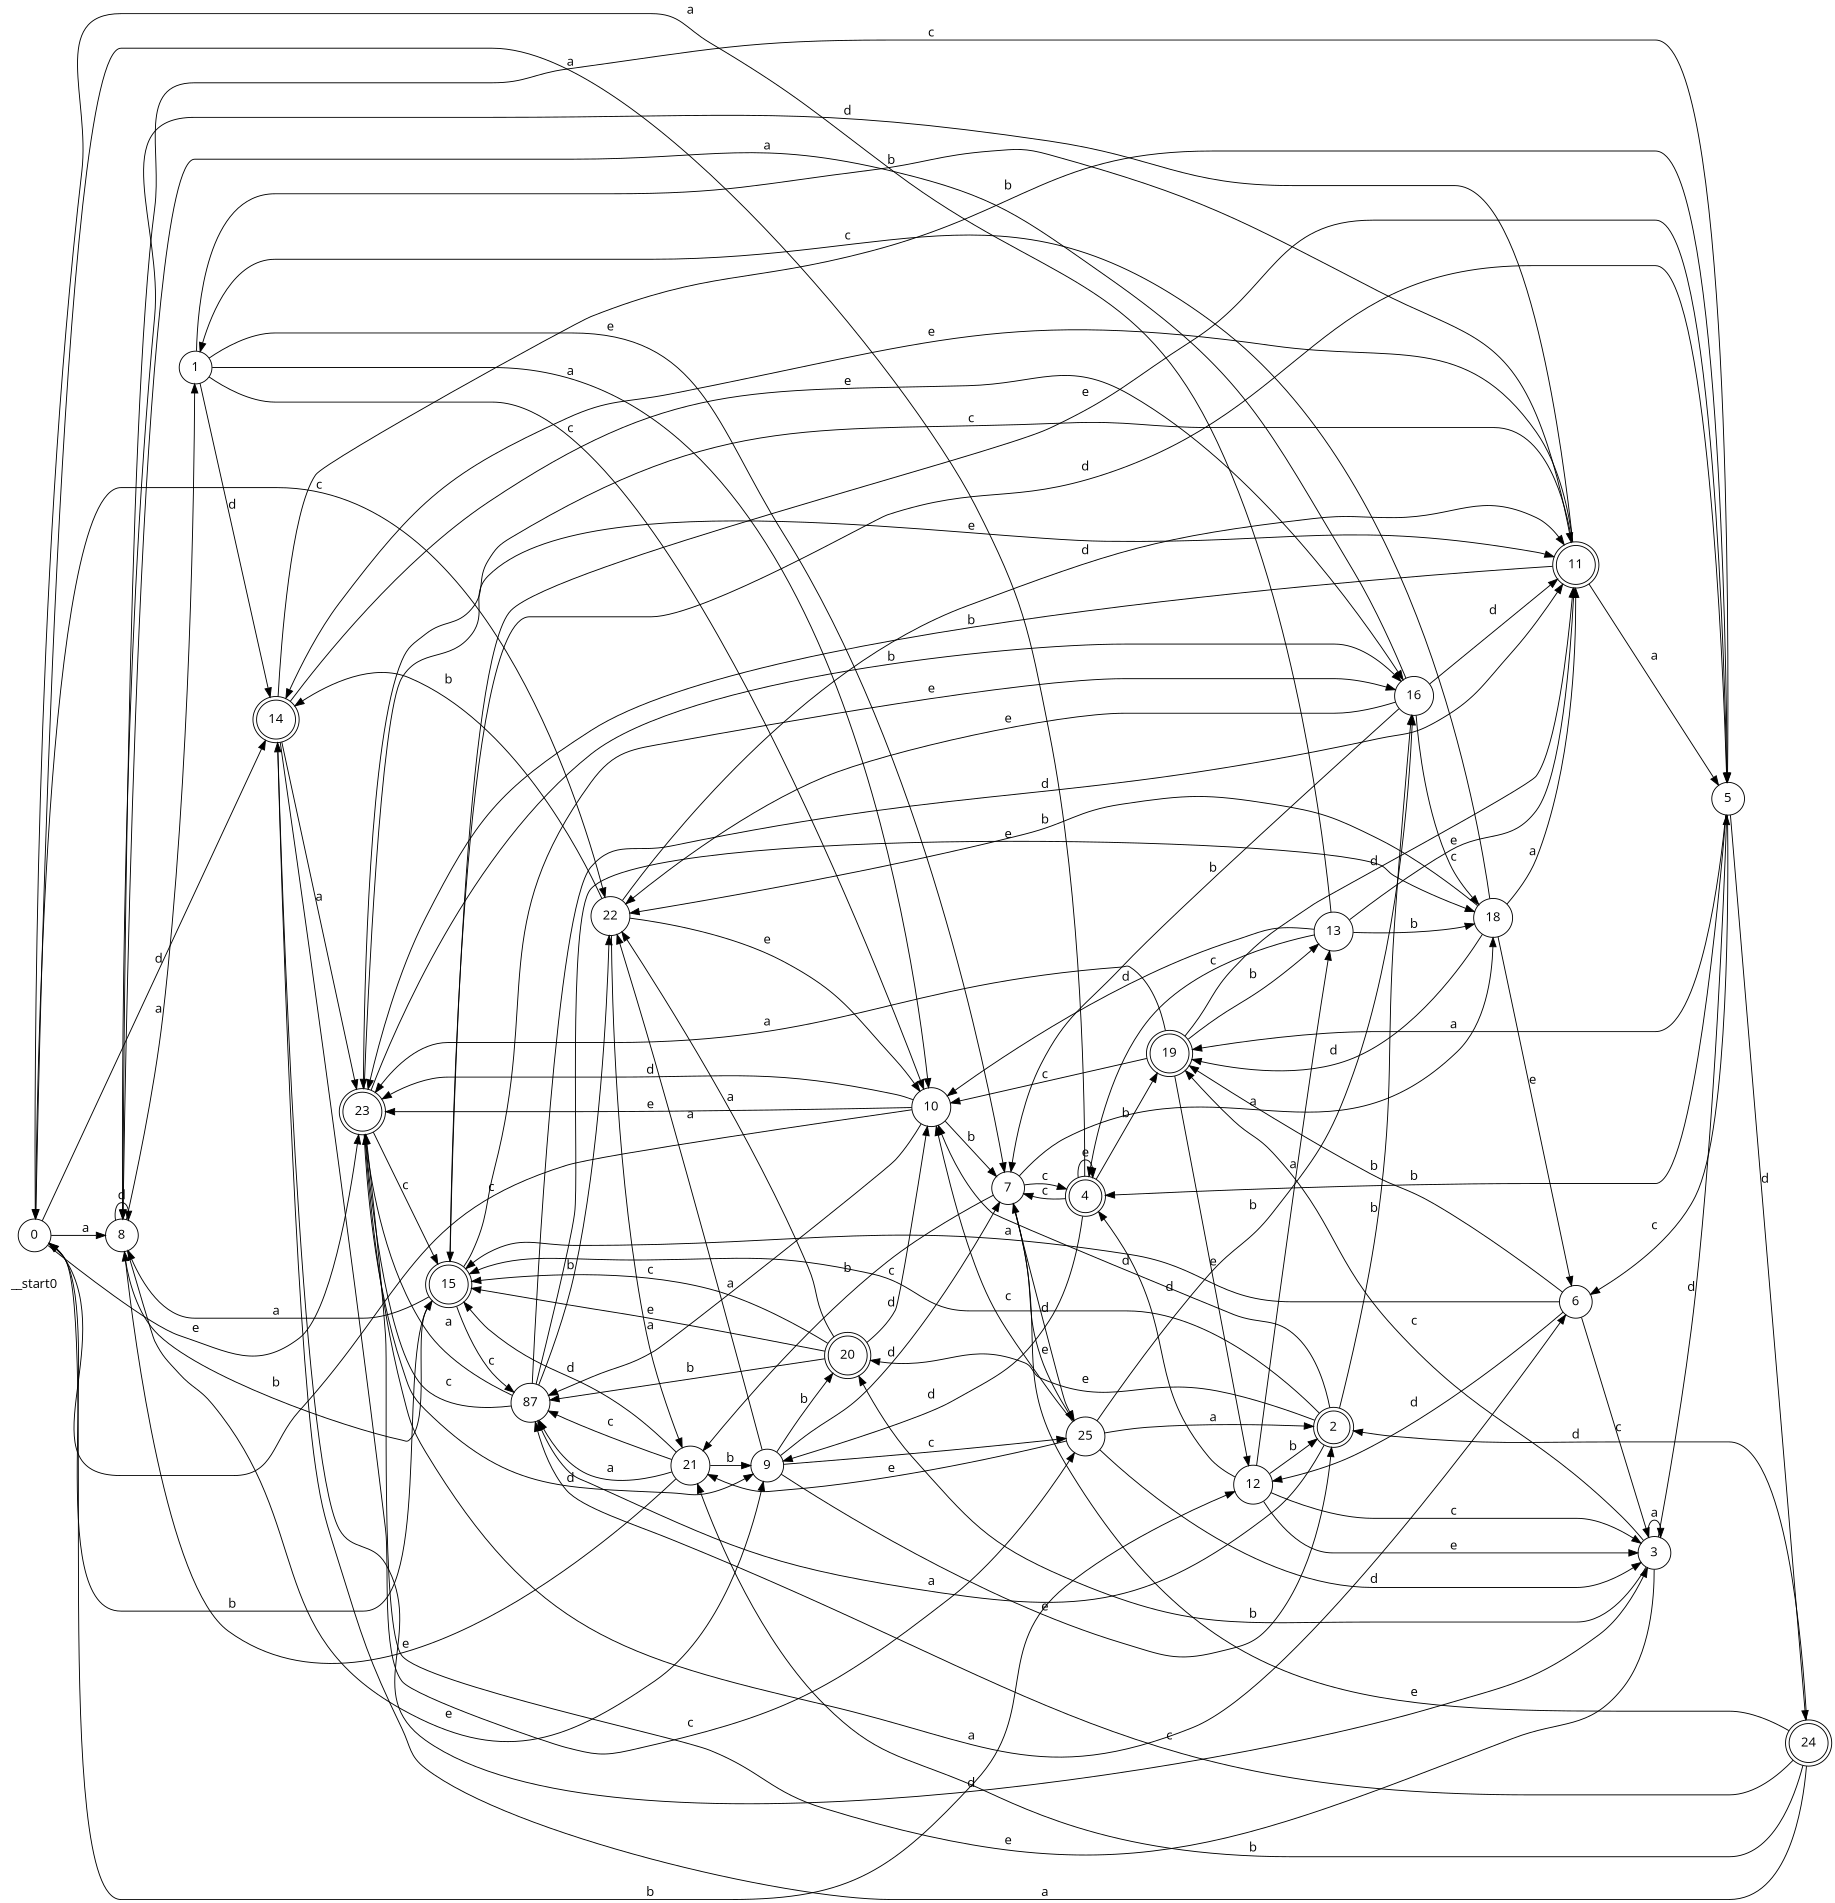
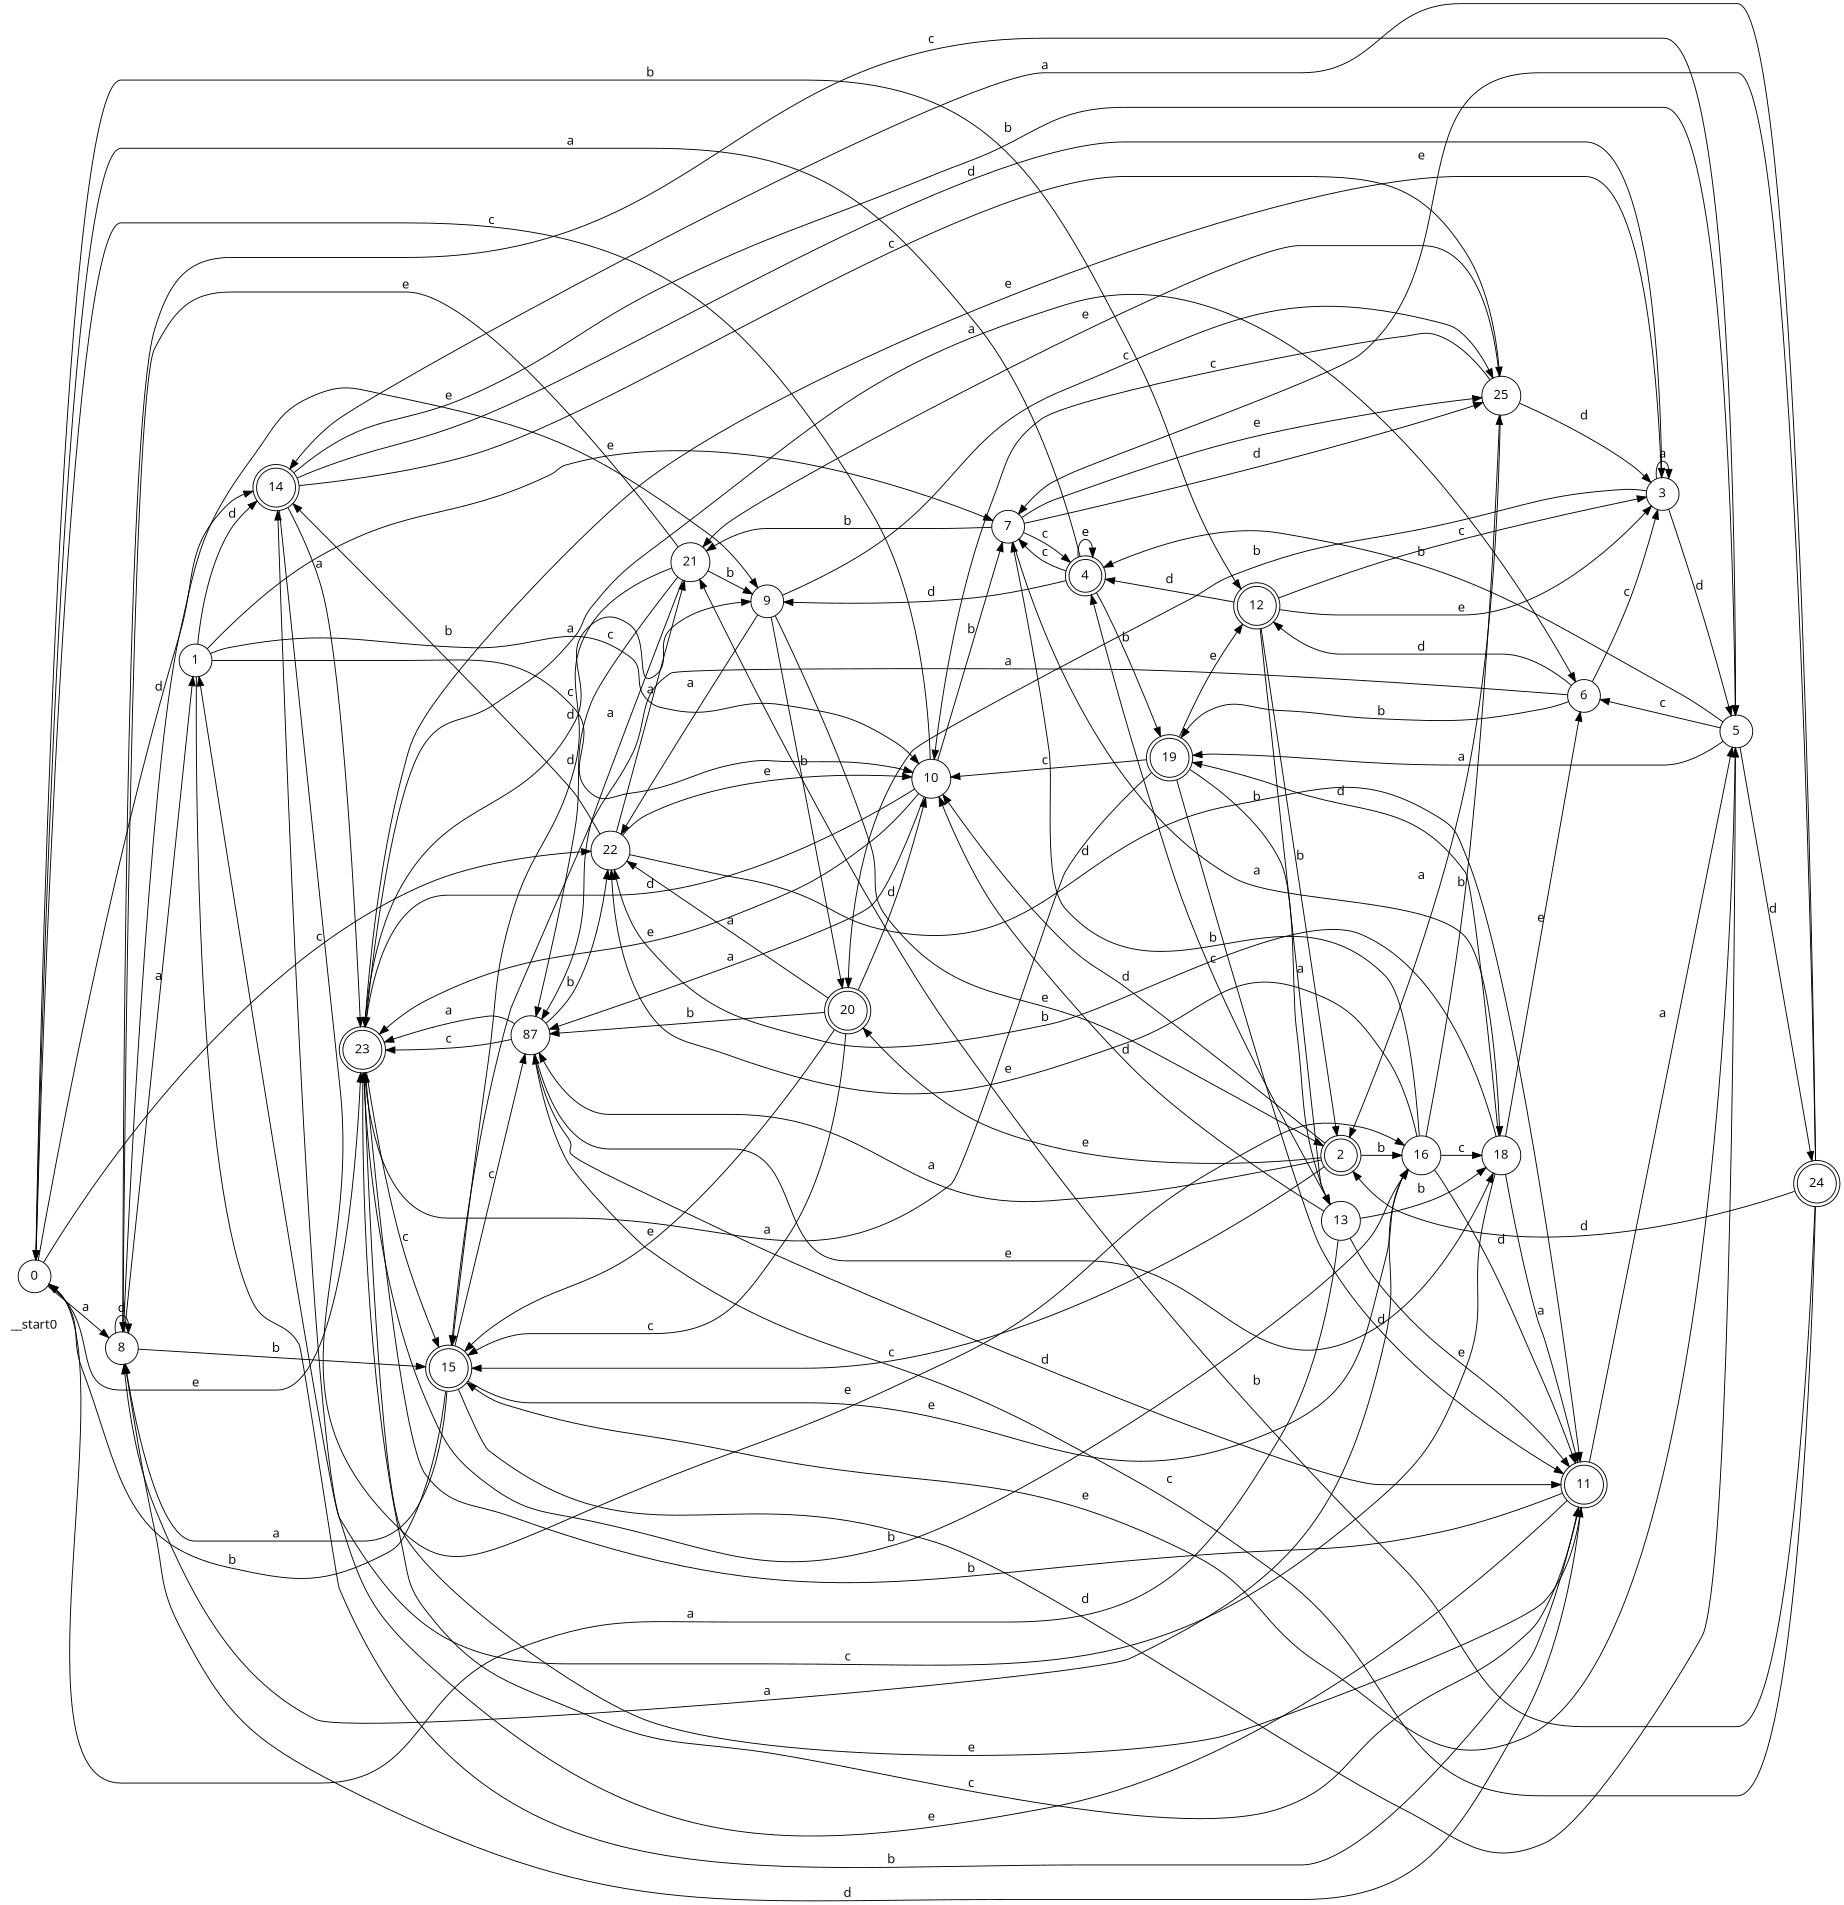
edge "25" -> "16": reversed
edge "3" -> "19": removed, label "c"
edge "9" -> "7": removed, label "d"
node "12": shape circle -> doublecircle
